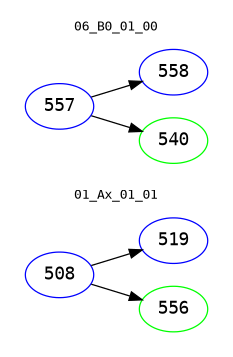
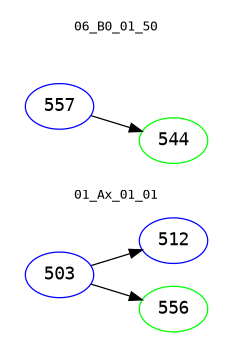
cluster "06_B0_01_00": label "06_B0_01_00" -> "06_B0_01_50"
node "558": removed
node "540": label "540" -> "544"
node "519": label "519" -> "512"
node "508": label "508" -> "503"
